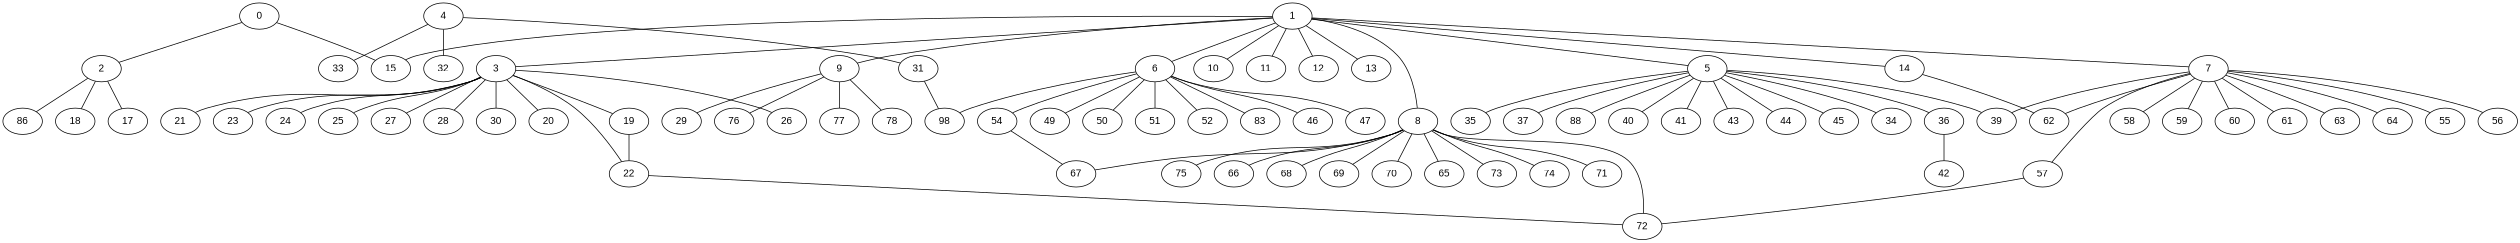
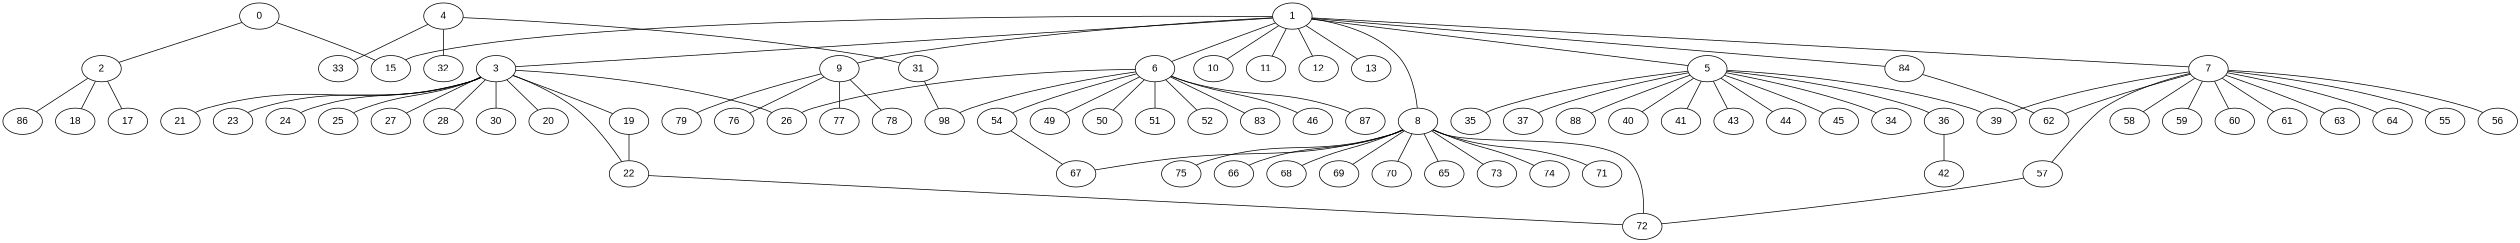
node "14": label "14" -> "84"
edge "6" -- "26": added
node "29": label "29" -> "79"
node "47": label "47" -> "87"
